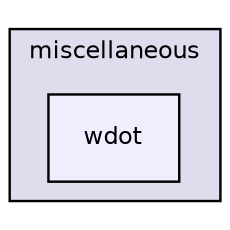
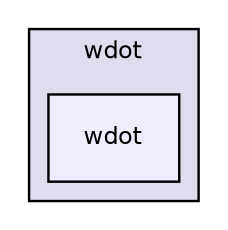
cluster "miscellaneous": label "miscellaneous" -> "wdot"
